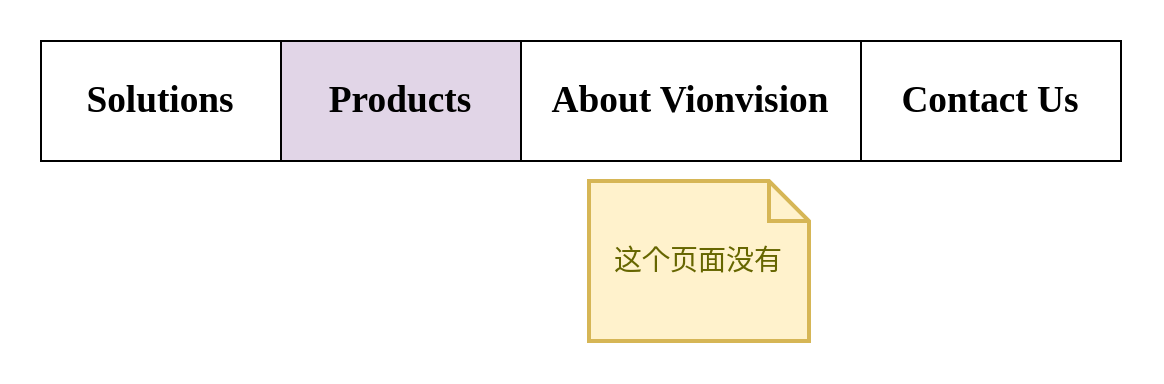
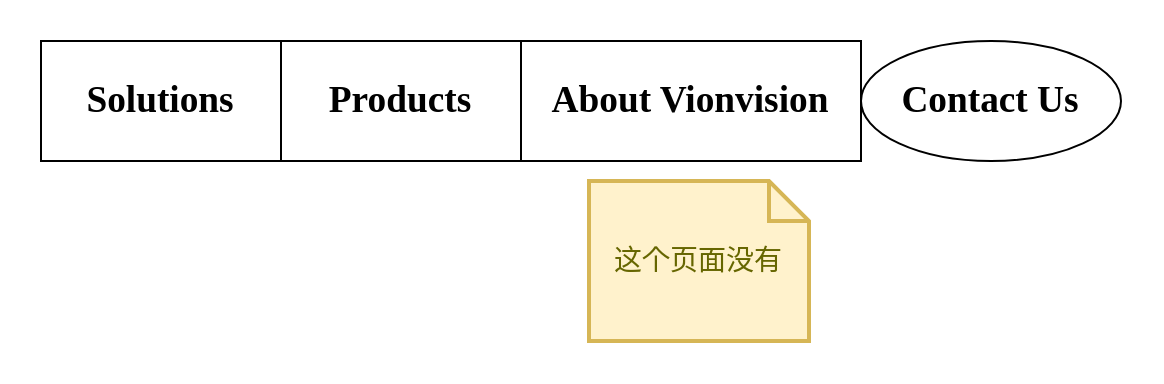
node "Products": fillcolor #e1d5e7 -> #ffffff
node "Contact Us": shape rectangle -> ellipse
